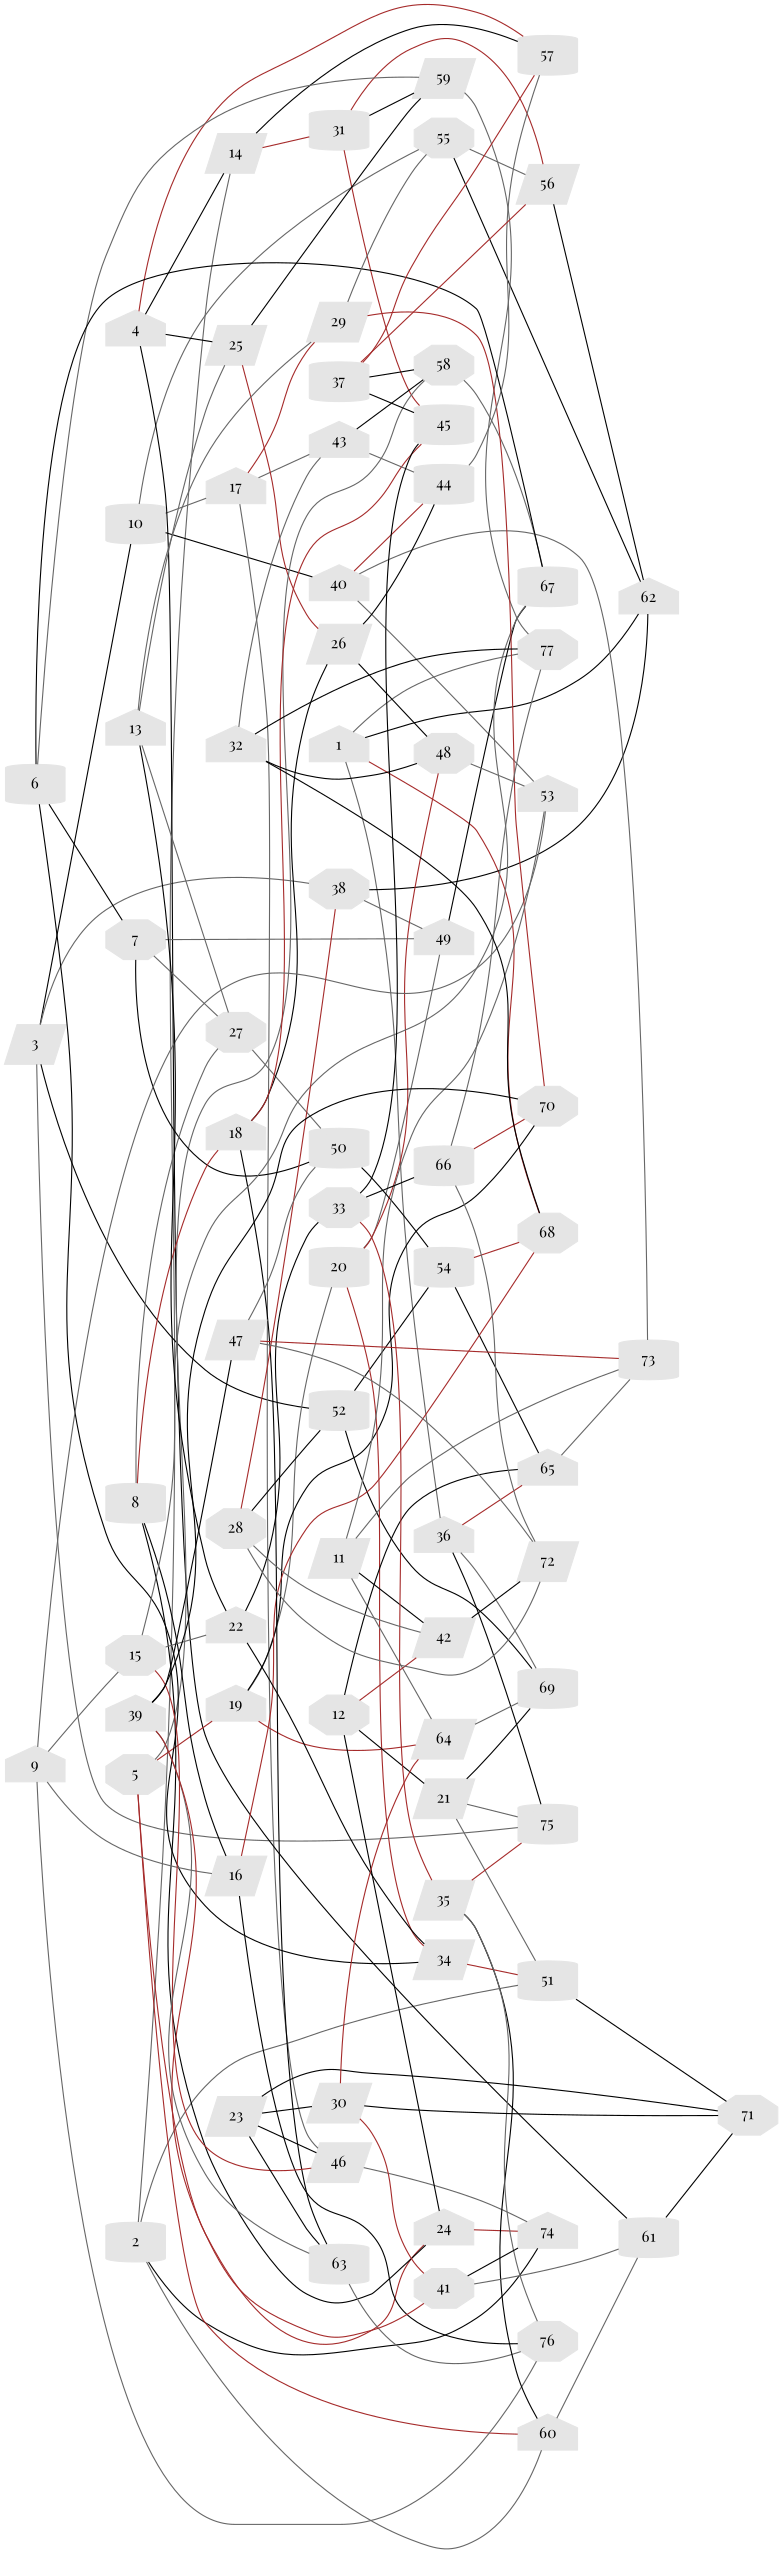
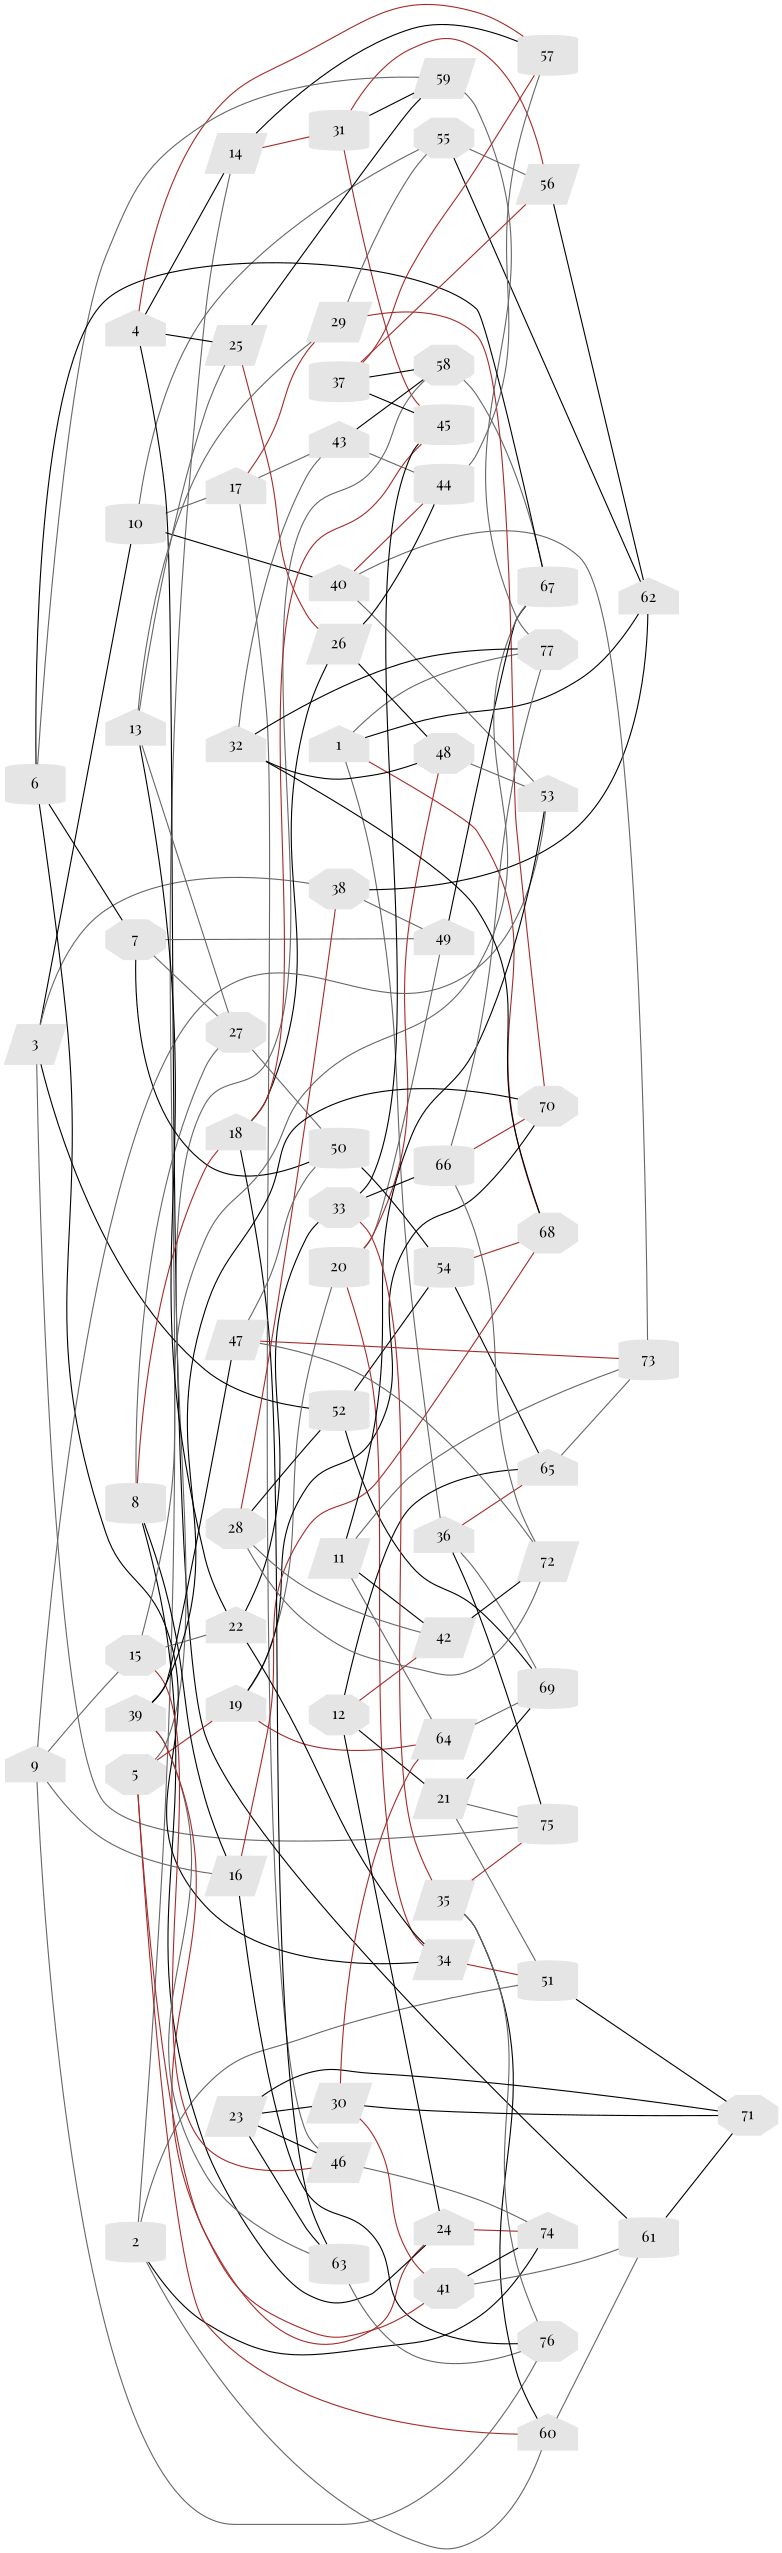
edge "53" -- "11": color gray40 -> black
